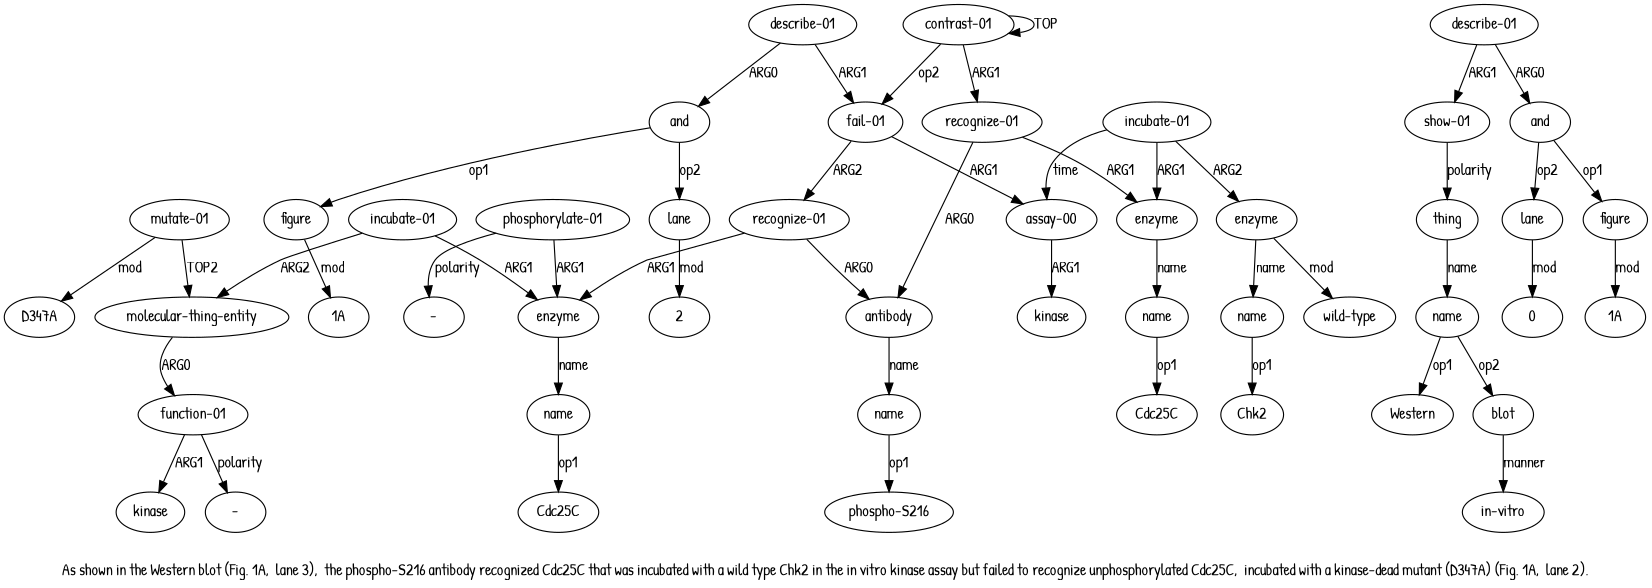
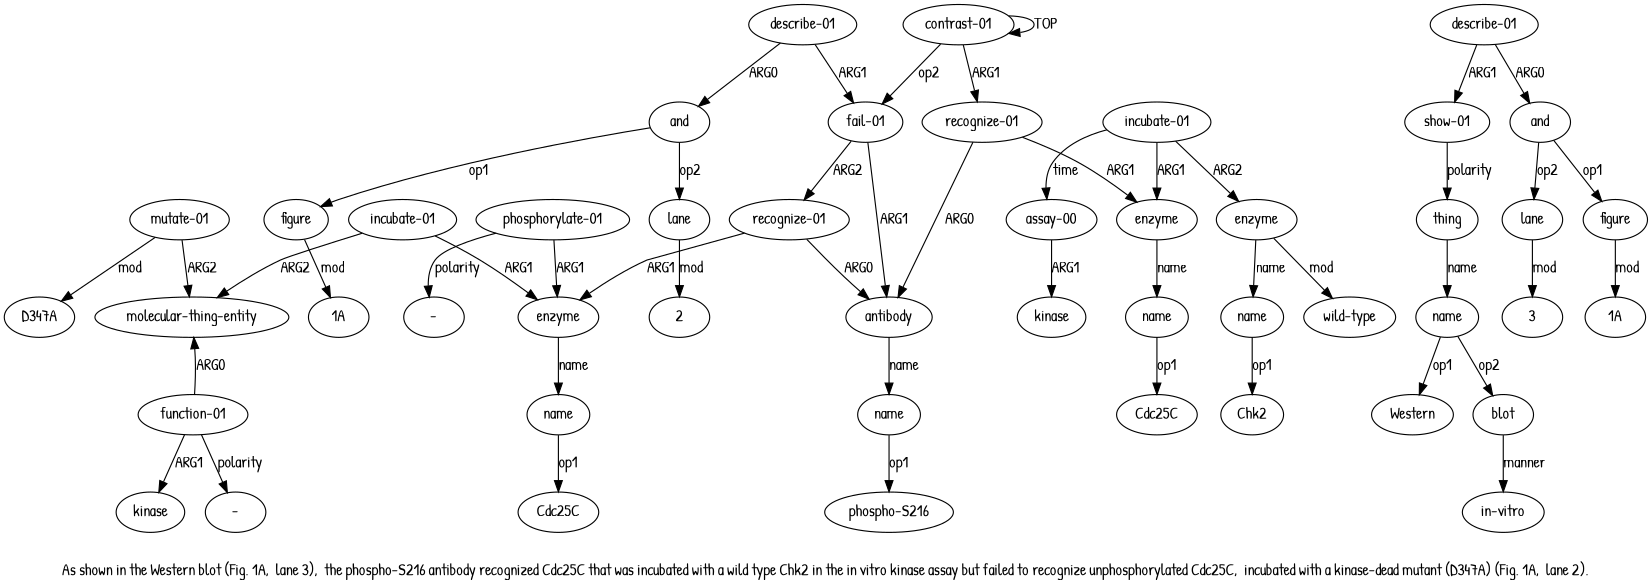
edge "fail-01" -> "assay-00": now "fail-01" -> "antibody"
edge "mutate-01" -> "molecular-thing-entity": label "TOP2" -> "ARG2"
node "0": label "0" -> "3"
edge "molecular-thing-entity" -> "function-01": reversed
